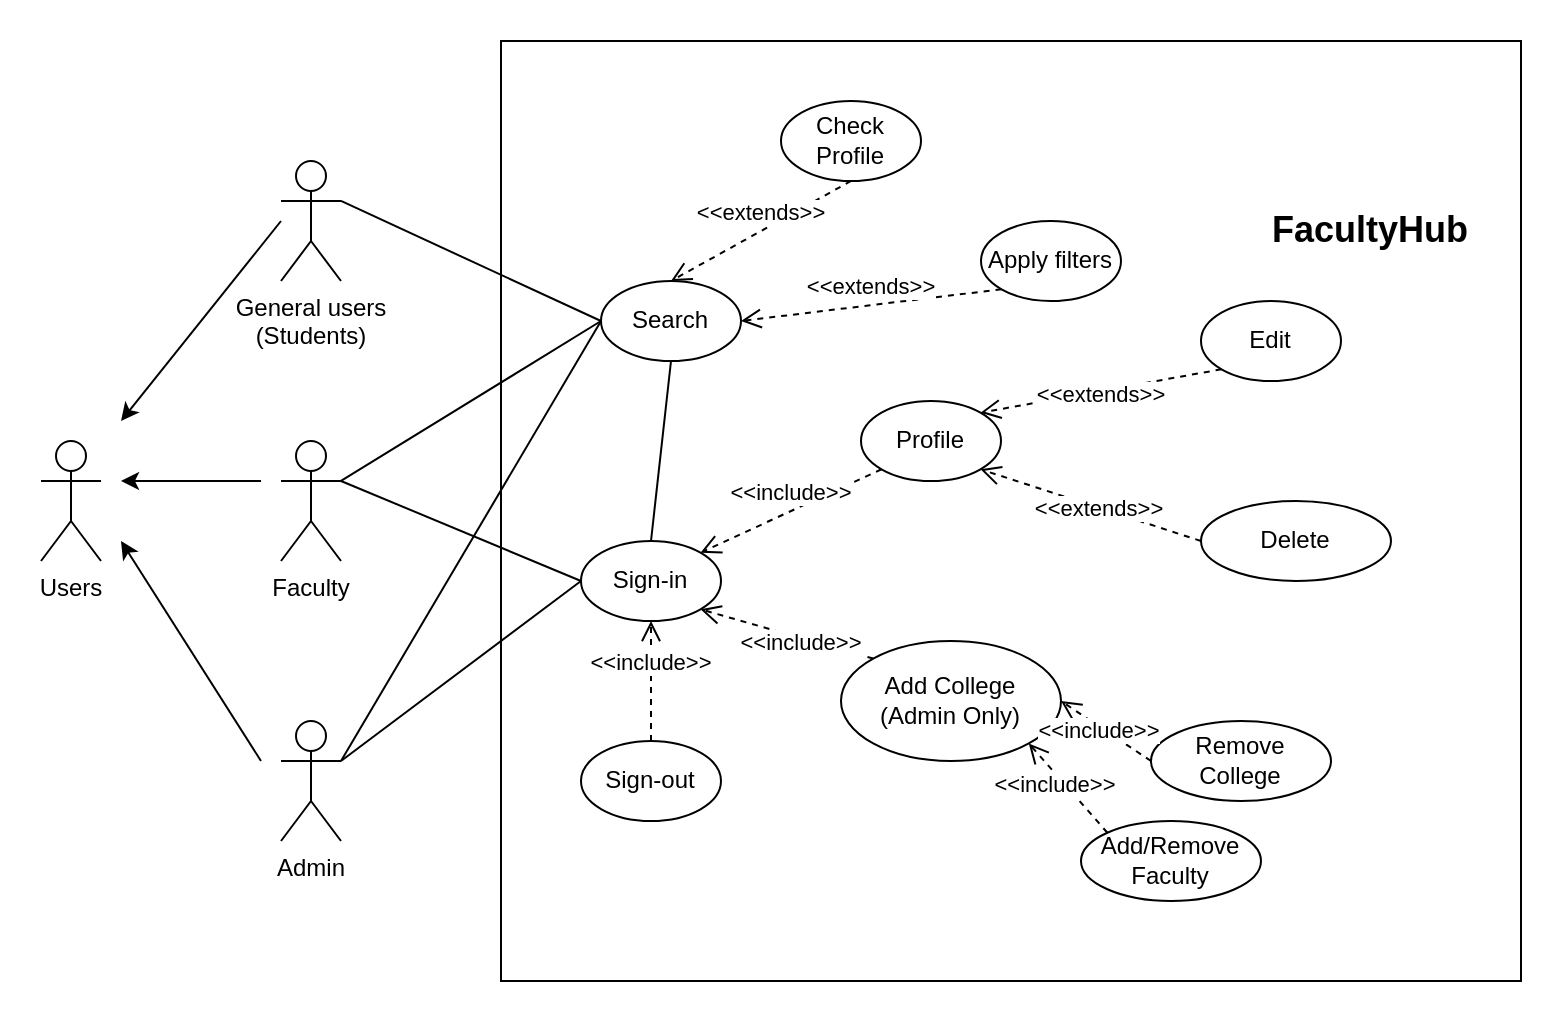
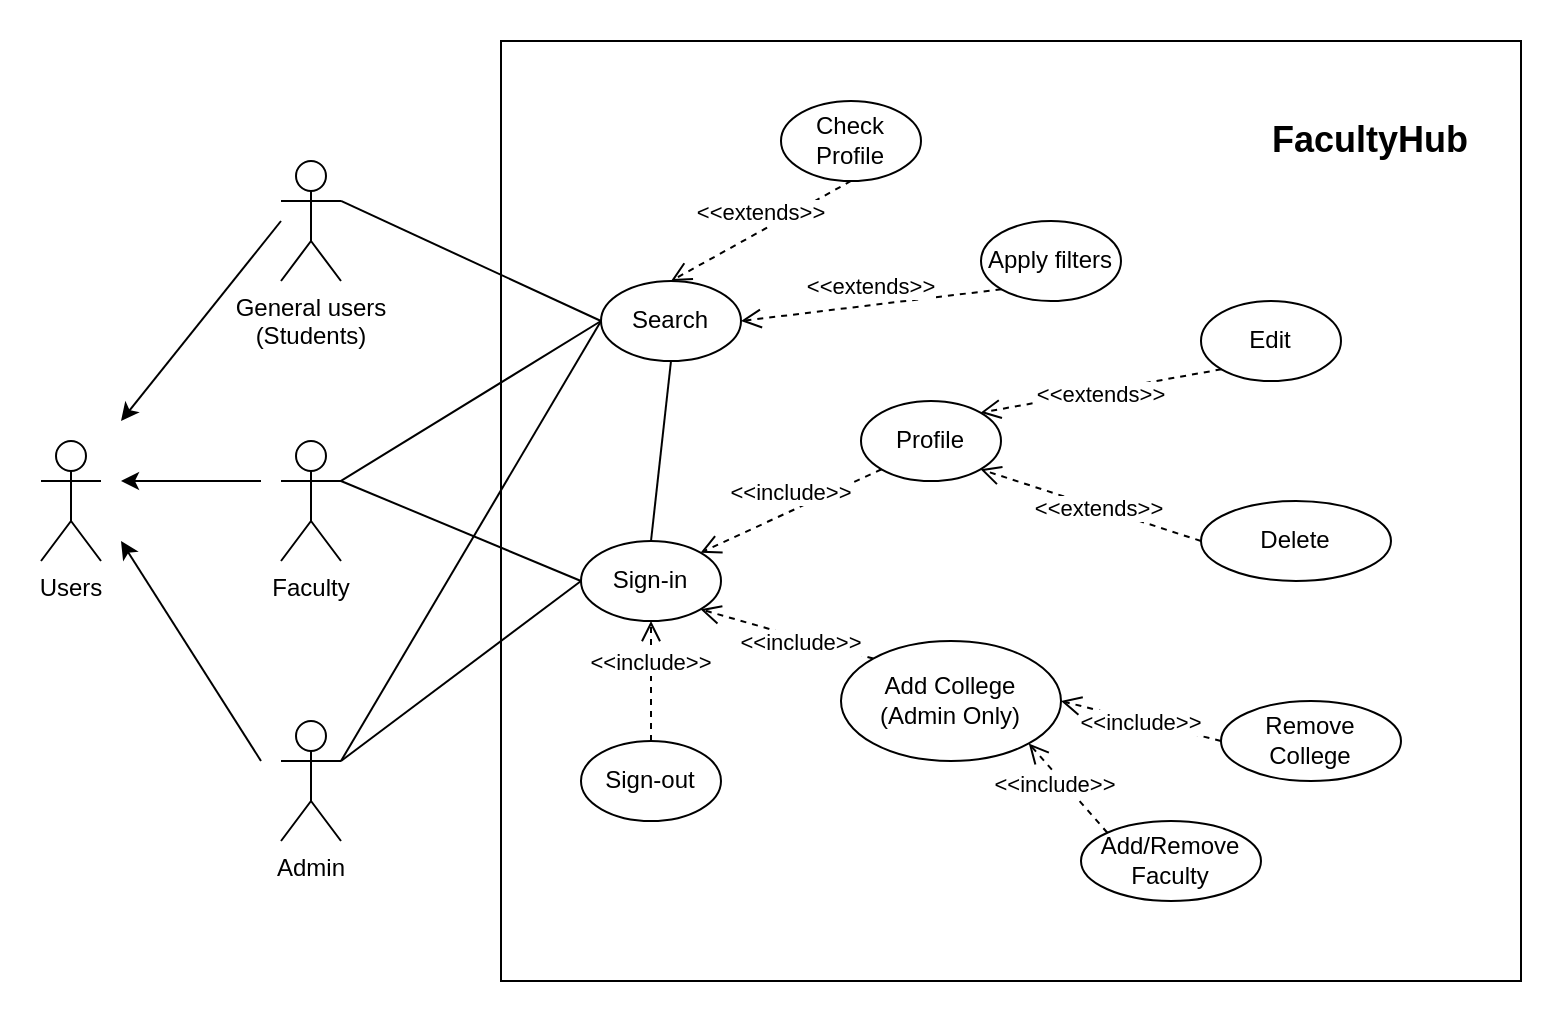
node "FacultyHub": moved (1371, 231) -> (1371, 141)
node "Remove College": moved (1241, 761) -> (1311, 741)
